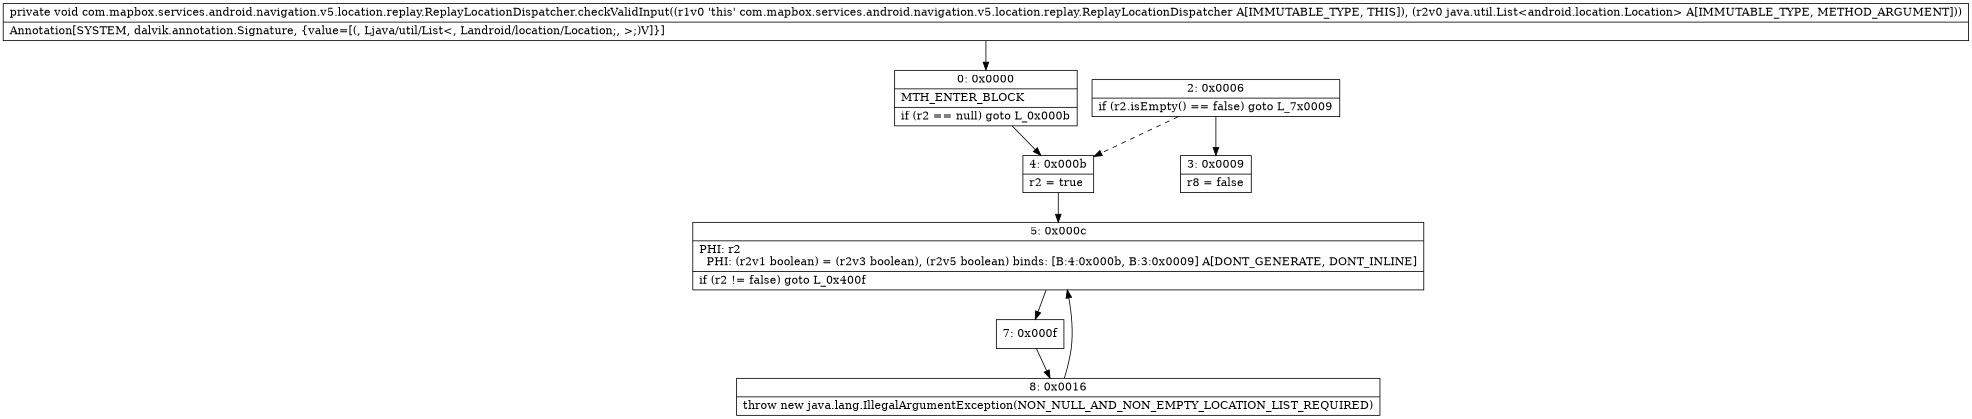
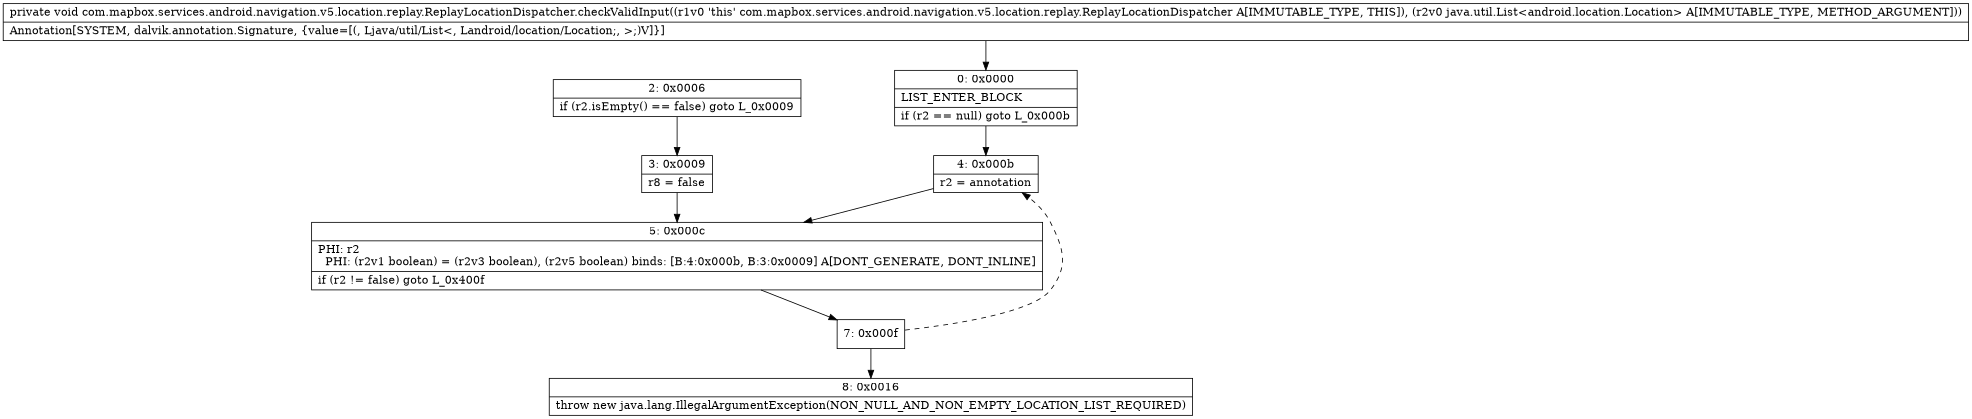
node "0: 0x0000": text "MTH_ENTER_BLOCK" -> "LIST_ENTER_BLOCK"
node "2: 0x0006": text "if (r2.isEmpty() == false) goto L_7x0009" -> "if (r2.isEmpty() == false) goto L_0x0009"
edge "2: 0x0006" -> "4: 0x000b": now "7: 0x000f" -> "4: 0x000b"
node "4: 0x000b": text "r2 = true" -> "r2 = annotation"
edge "8: 0x0016" -> "5: 0x000c": now "3: 0x0009" -> "5: 0x000c"
